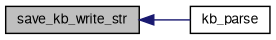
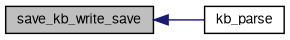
node "save_kb_write_str": label "save_kb_write_str" -> "save_kb_write_save"
